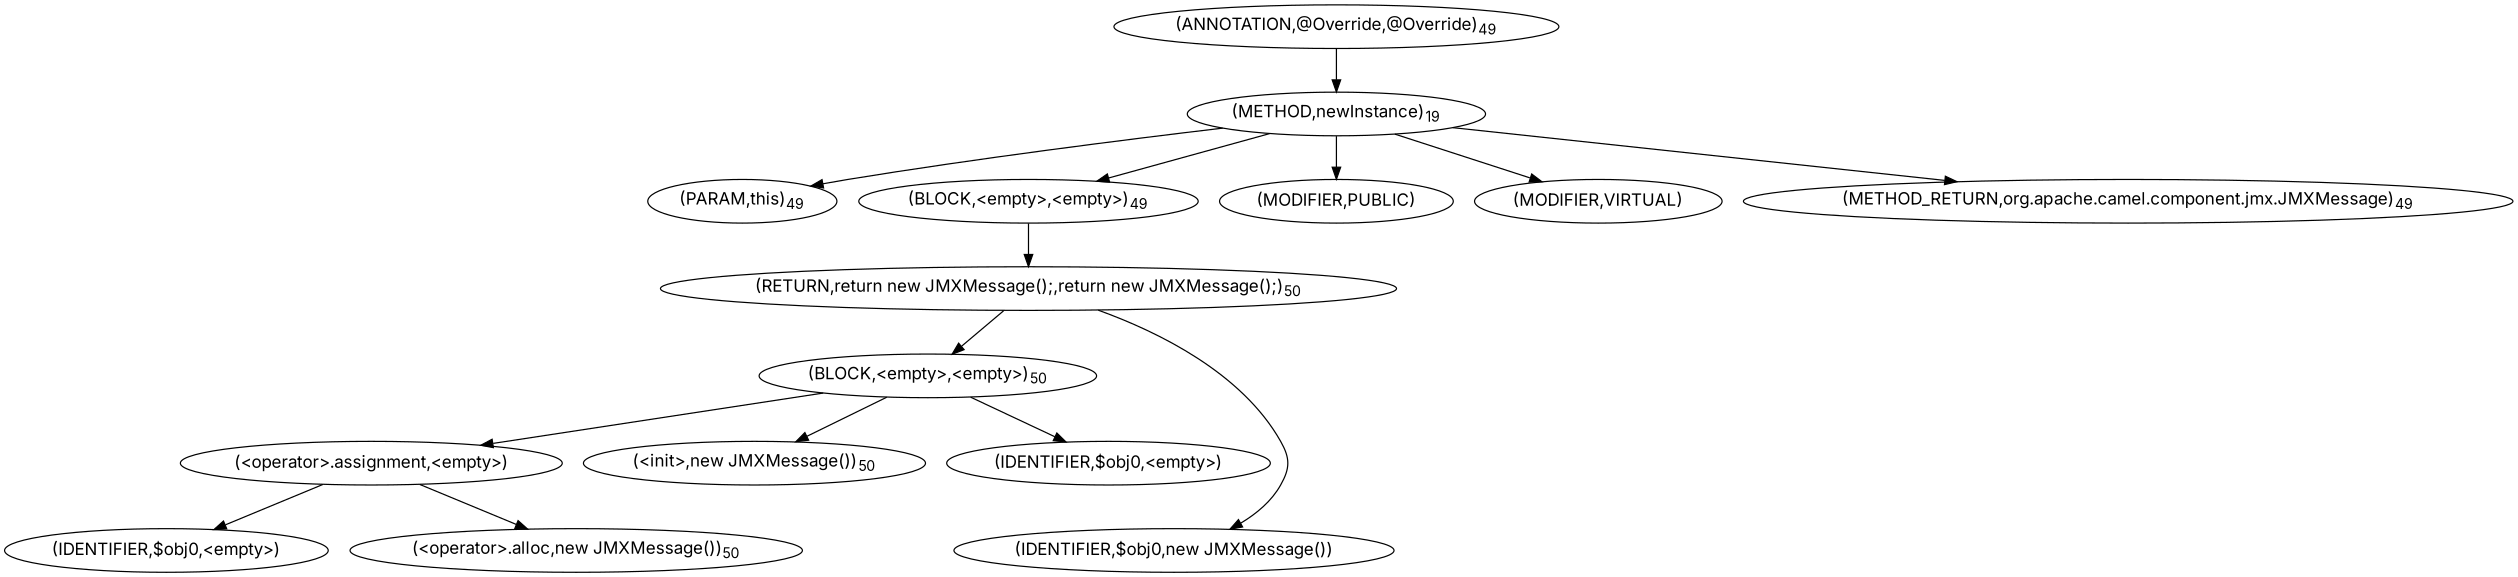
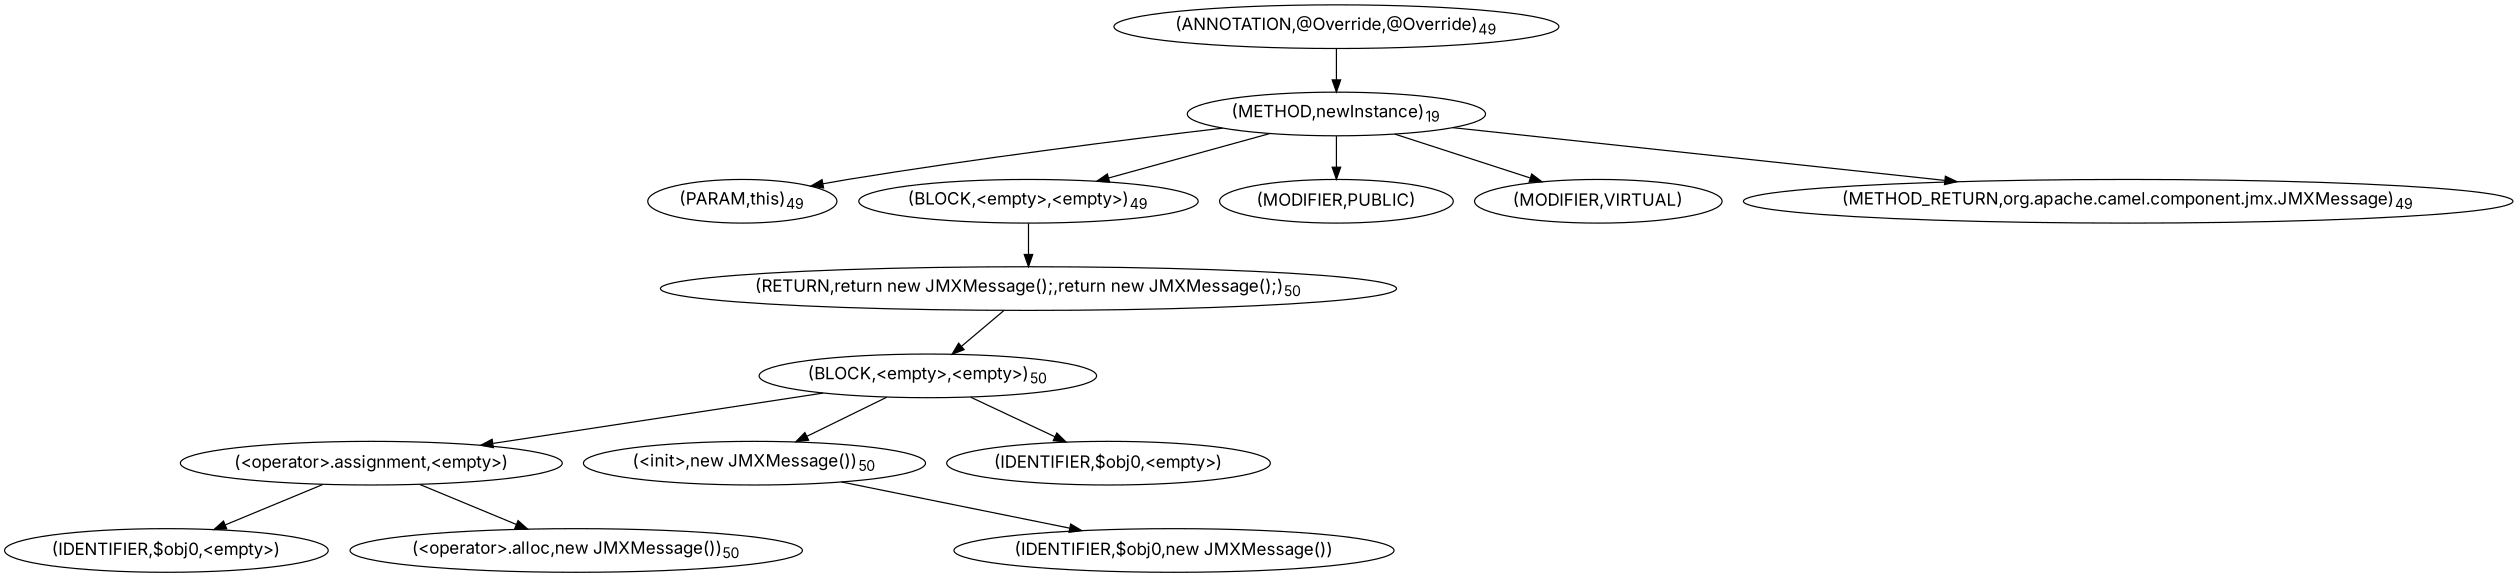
edge "(RETURN,return new JMXMessage();,return new JMXMessage();)" -> "(IDENTIFIER,$obj0,new JMXMessage())": now "(<init>,new JMXMessage())" -> "(IDENTIFIER,$obj0,new JMXMessage())"
